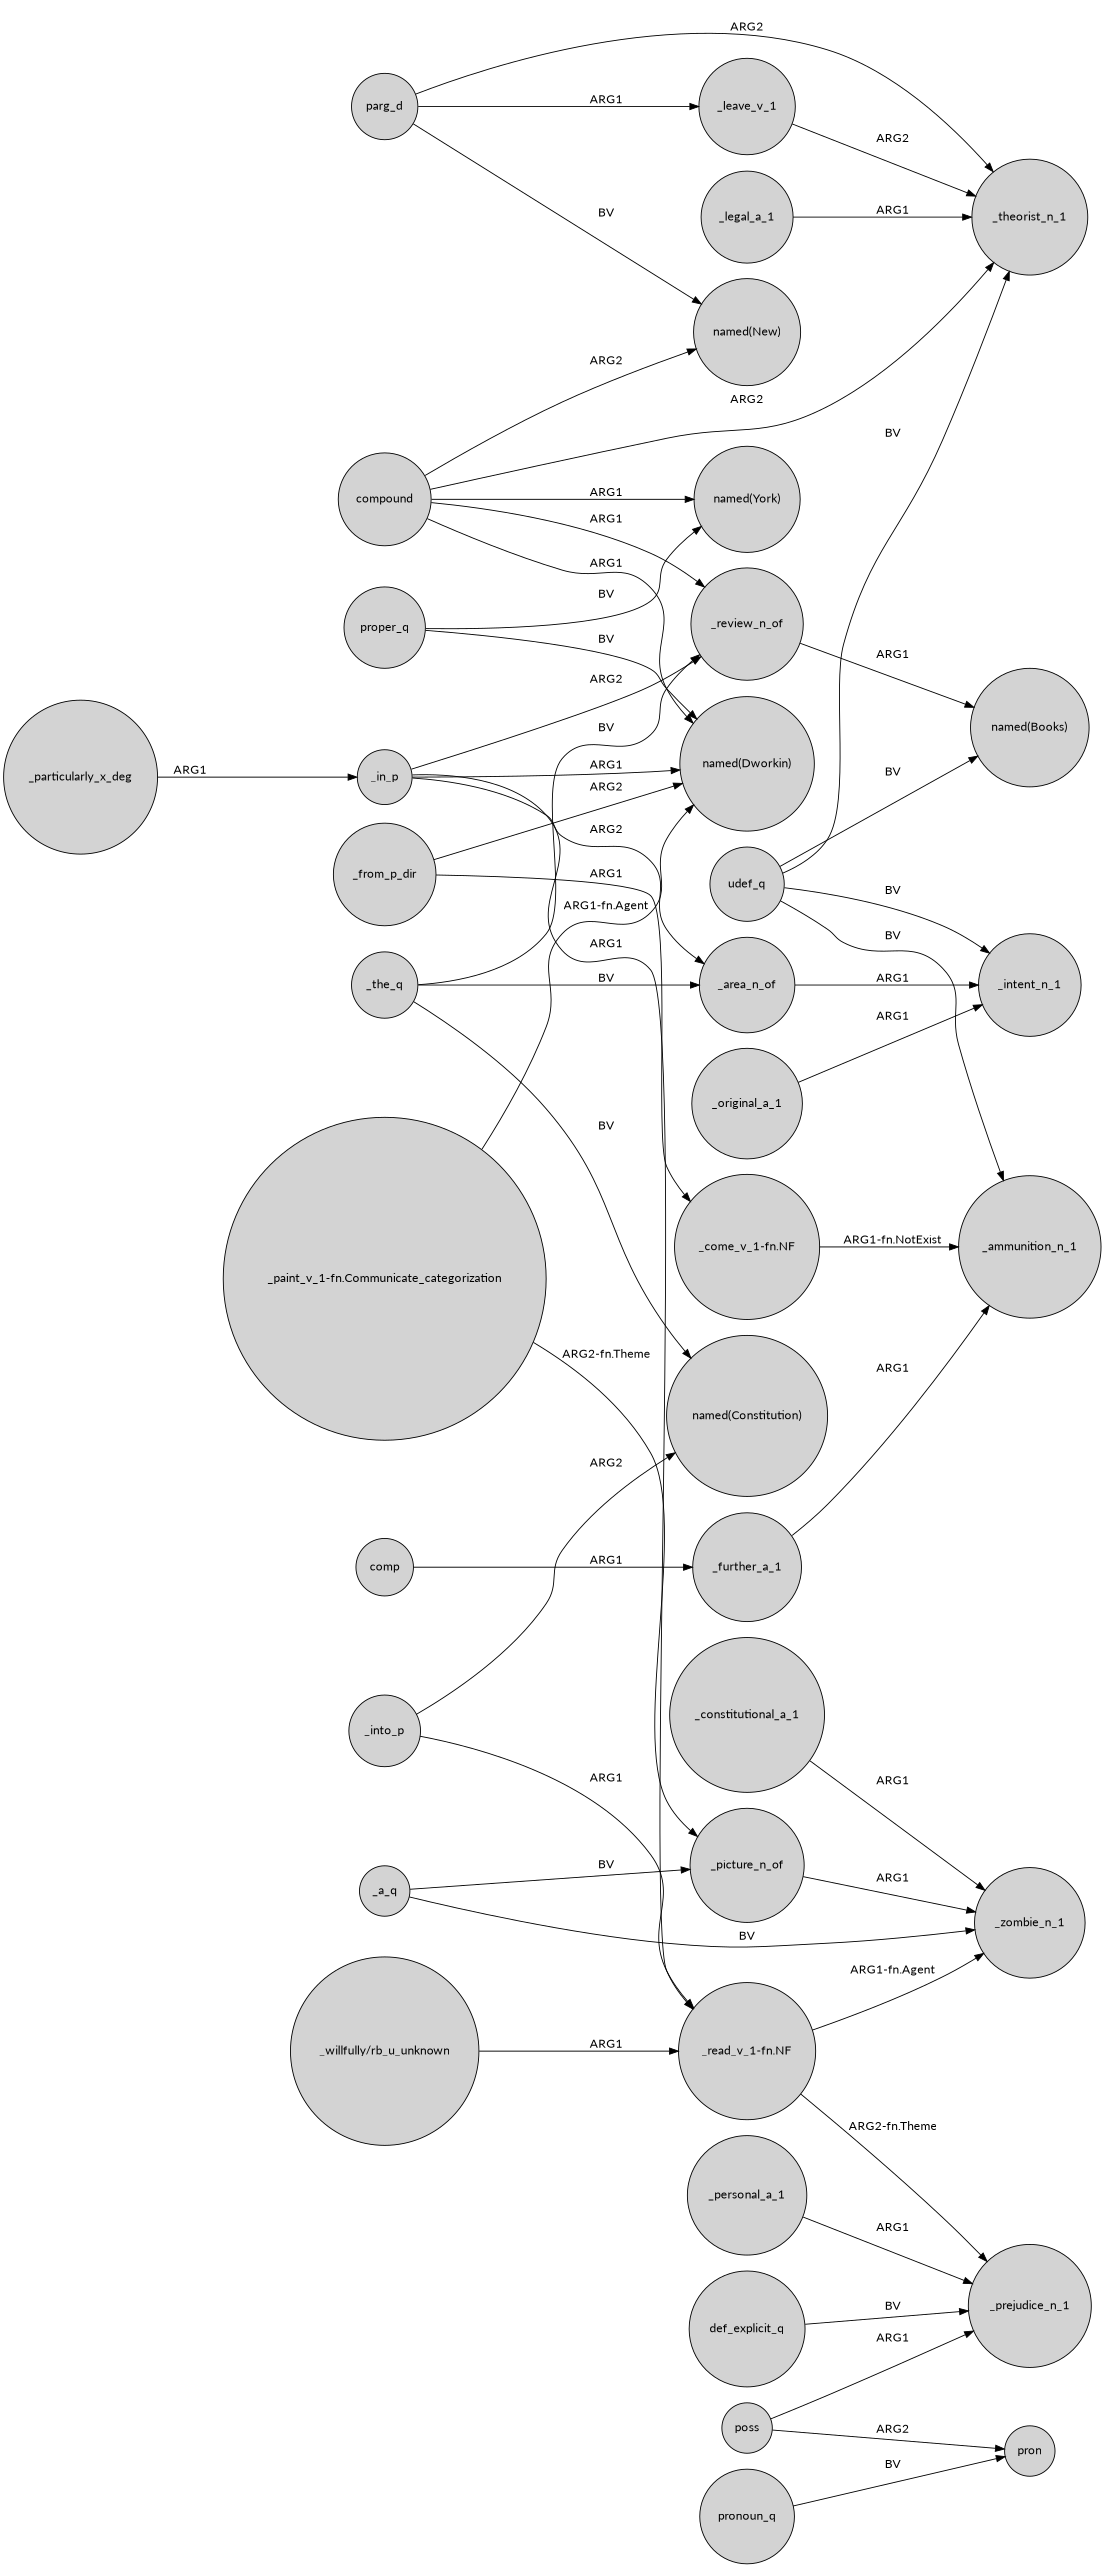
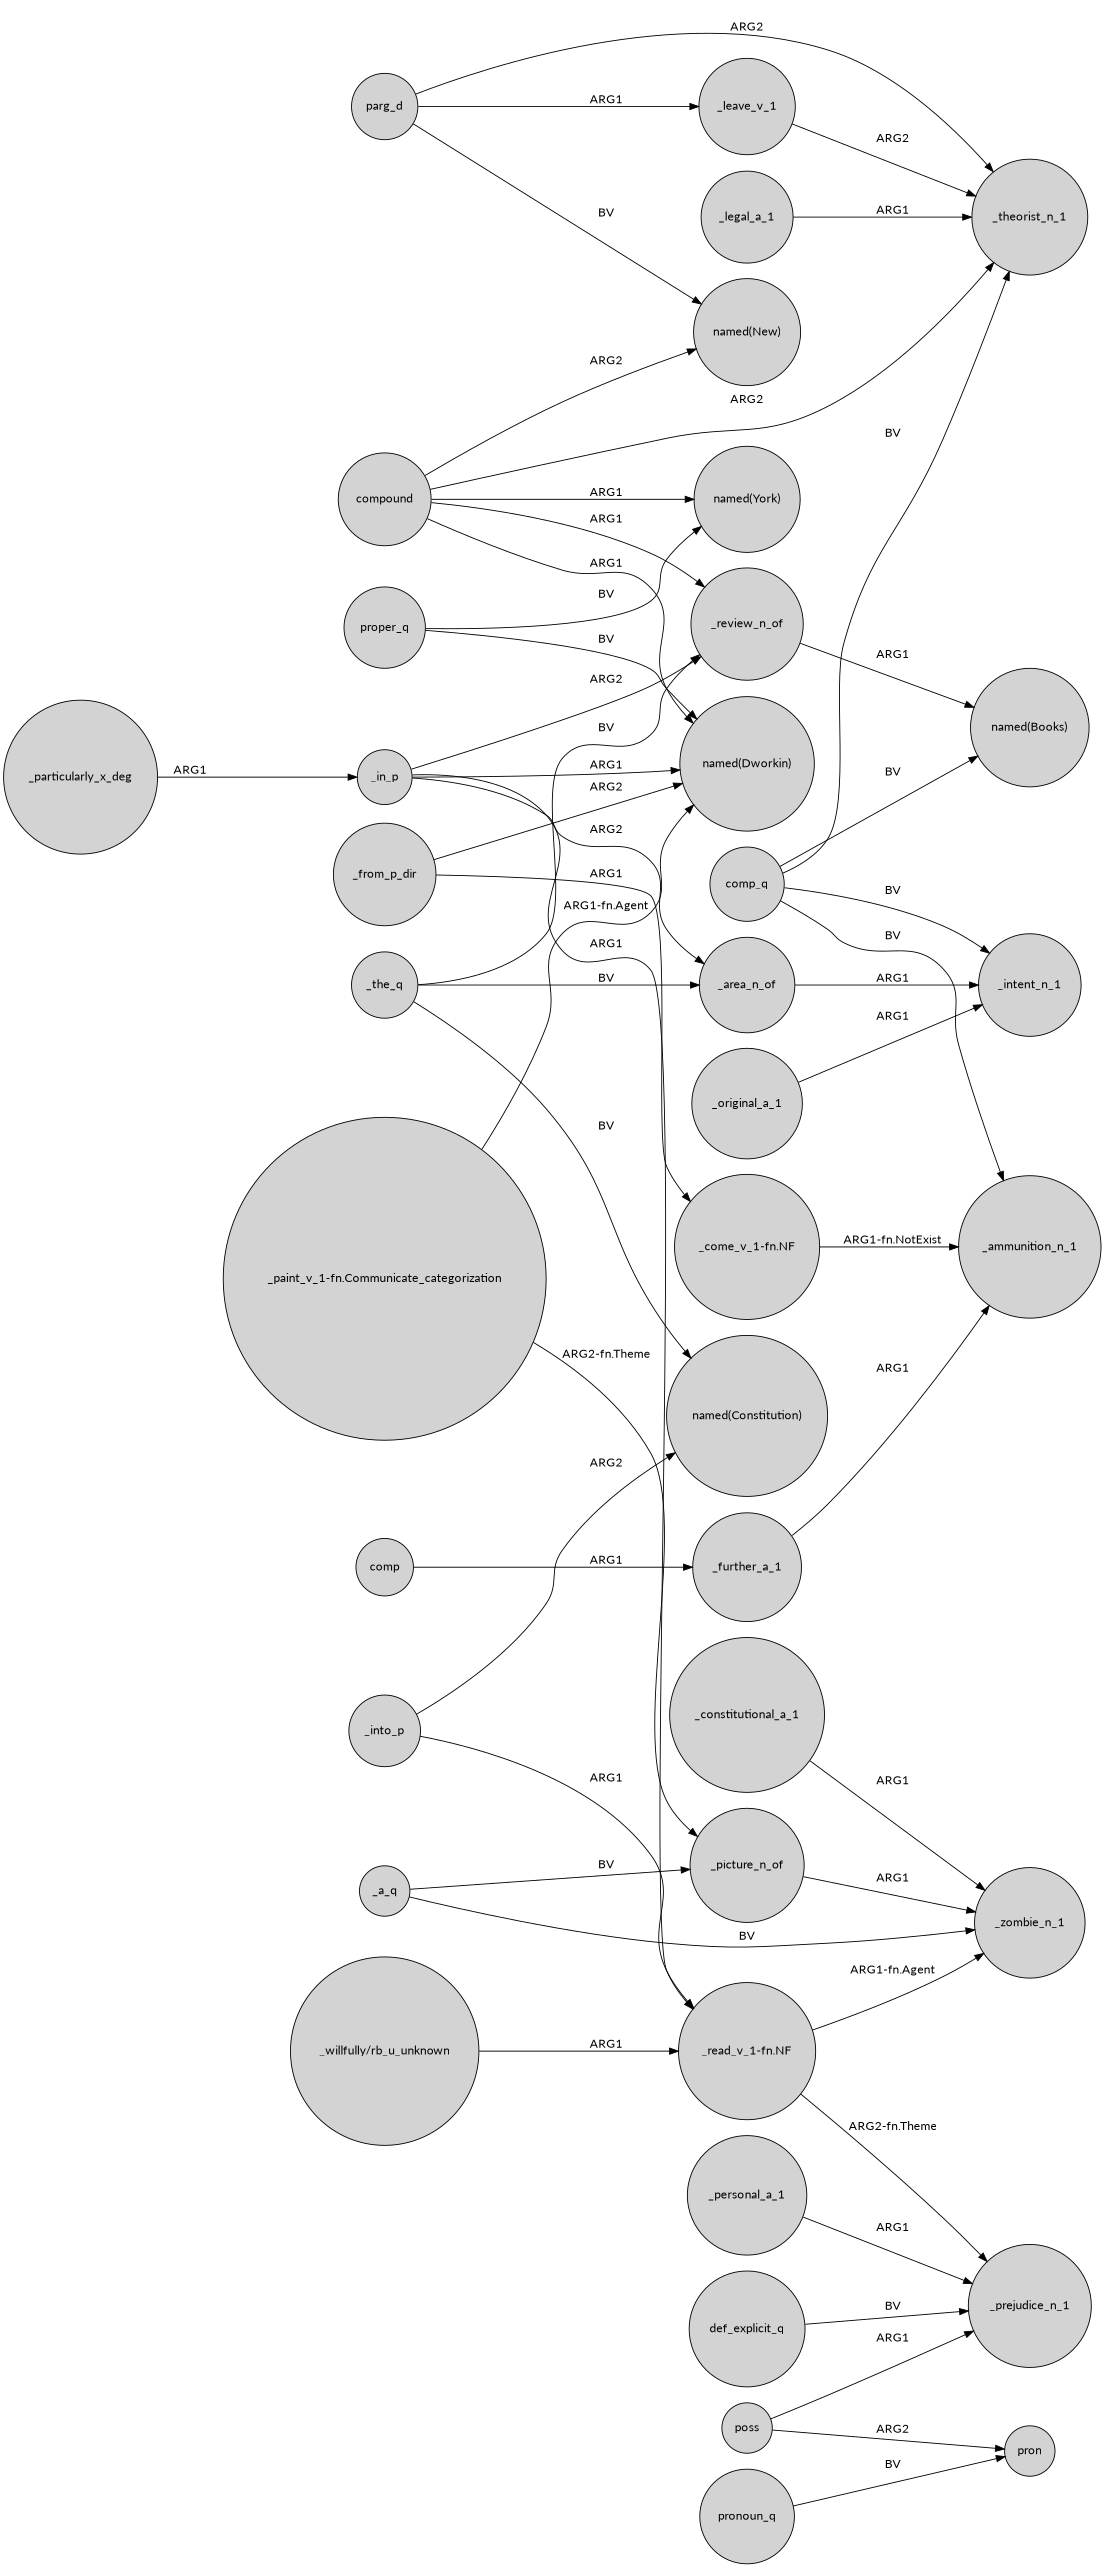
node "udef_q": label "udef_q" -> "comp_q"
